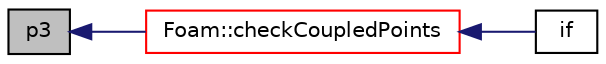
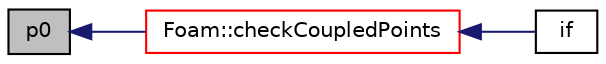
node "p3": label "p3" -> "p0"
